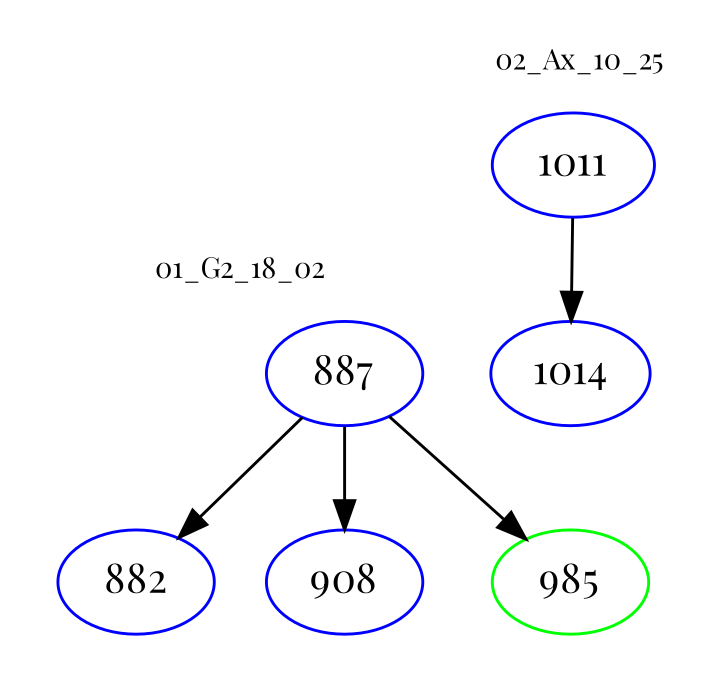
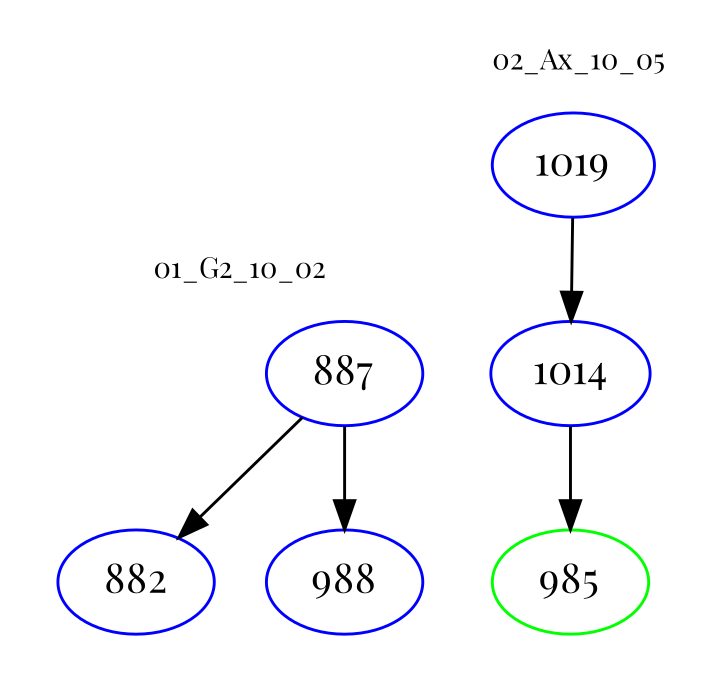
cluster "02_Ax_10_25": label "02_Ax_10_25" -> "02_Ax_10_05"
node "1011": label "1011" -> "1019"
cluster "01_G2_18_02": label "01_G2_18_02" -> "01_G2_10_02"
edge "887" -> "985": now "1014" -> "985"
node "908": label "908" -> "988"
